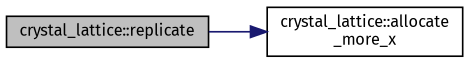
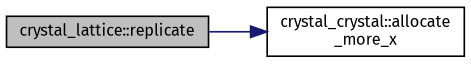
node "crystal_lattice::allocate _more_x": label "crystal_lattice::allocate _more_x" -> "crystal_crystal::allocate _more_x"
